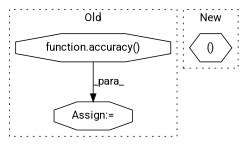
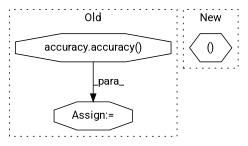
node "function.accuracy()": label "function.accuracy()" -> "accuracy.accuracy()"
